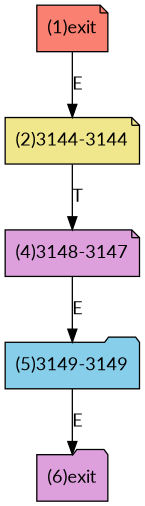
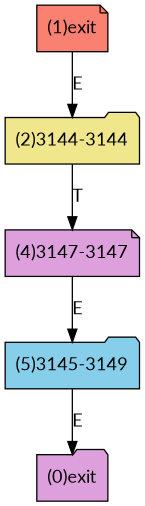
node "(2)3144-3144": shape note -> folder
node "(4)3148-3147": label "(4)3148-3147" -> "(4)3147-3147"
node "(5)3149-3149": label "(5)3149-3149" -> "(5)3145-3149"
node "(6)exit": label "(6)exit" -> "(0)exit"
